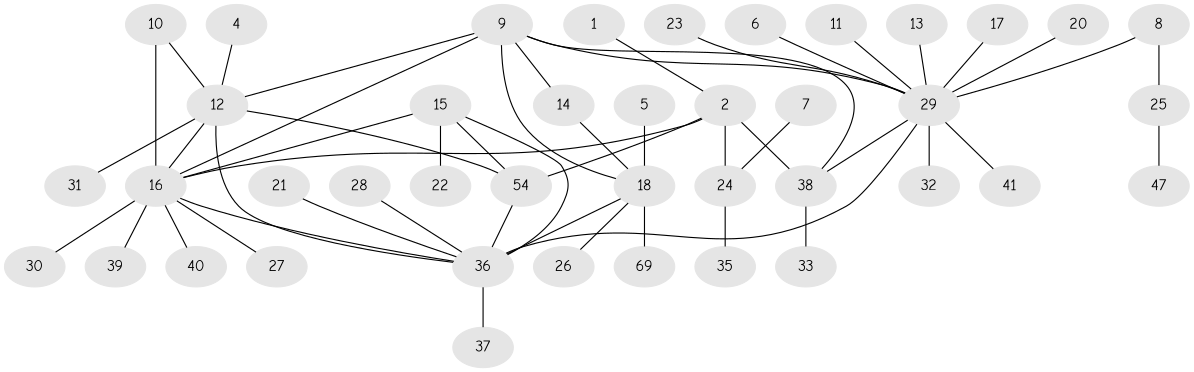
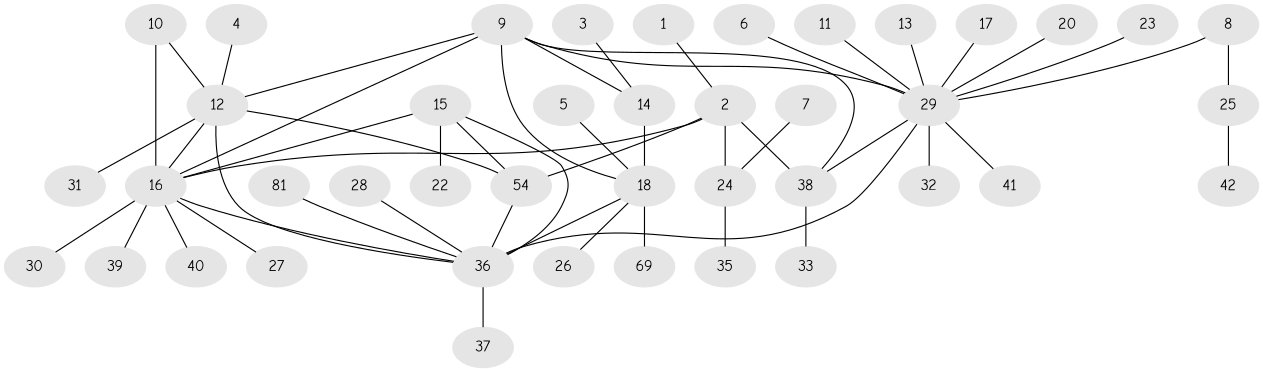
node "3": added
node "21": label "21" -> "81"
node "47": label "47" -> "42"
